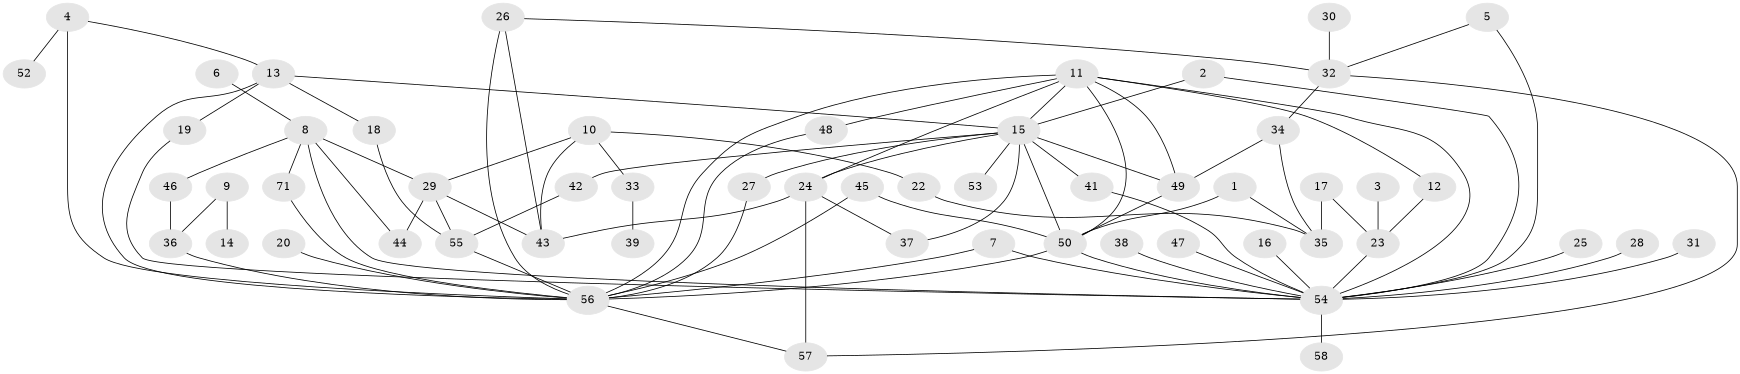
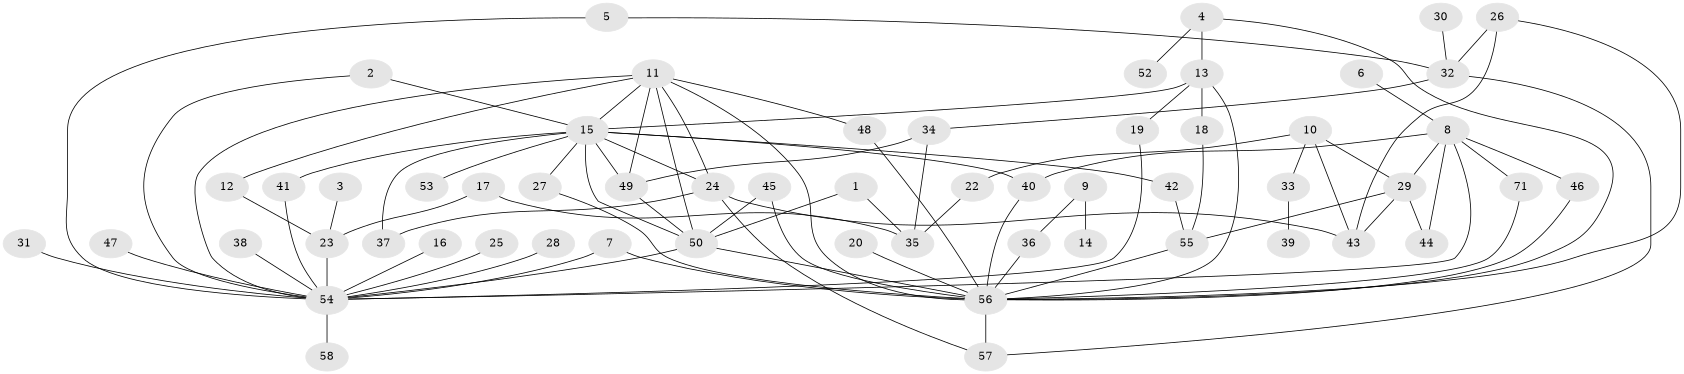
node "40": added
edge "46" -- "36": now "46" -- "56"
